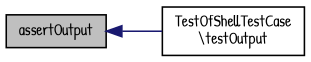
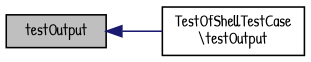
node "assertOutput": label "assertOutput" -> "testOutput"
